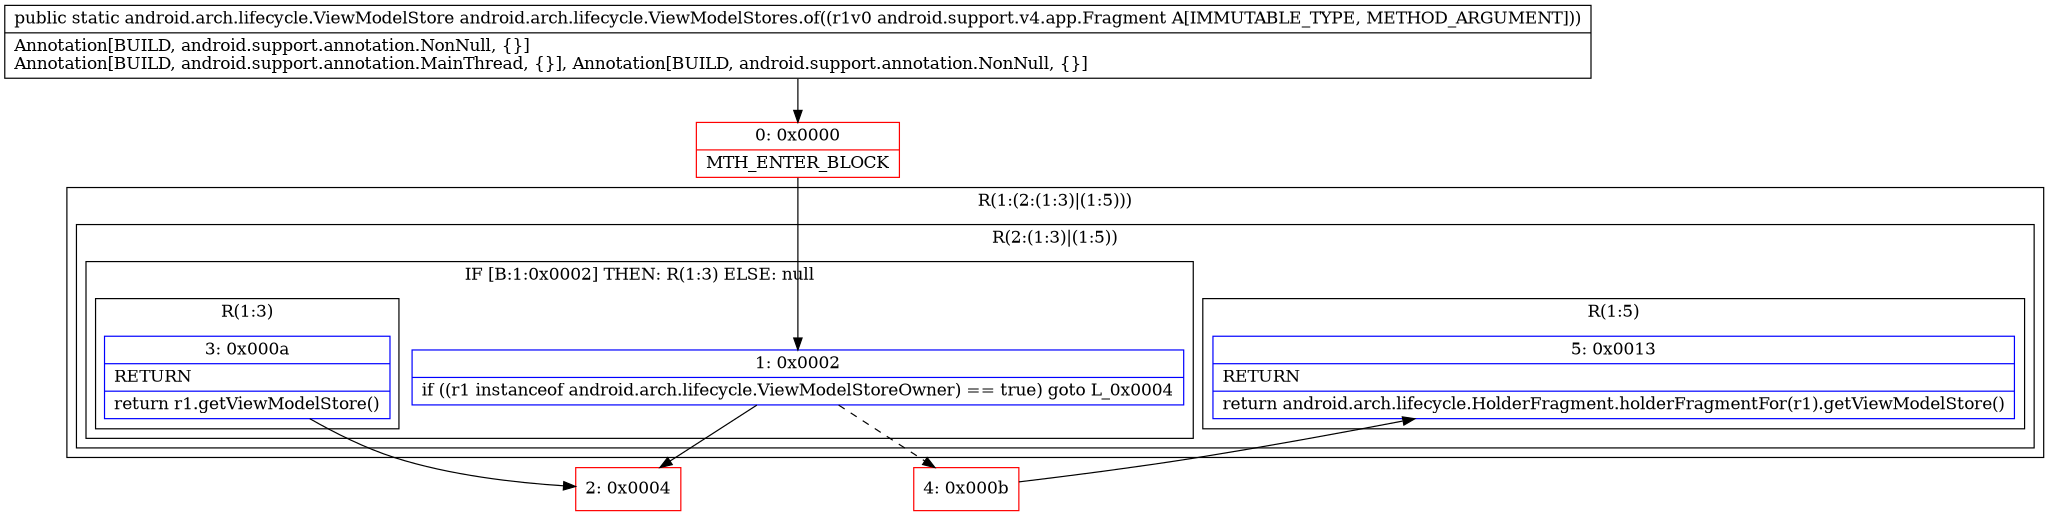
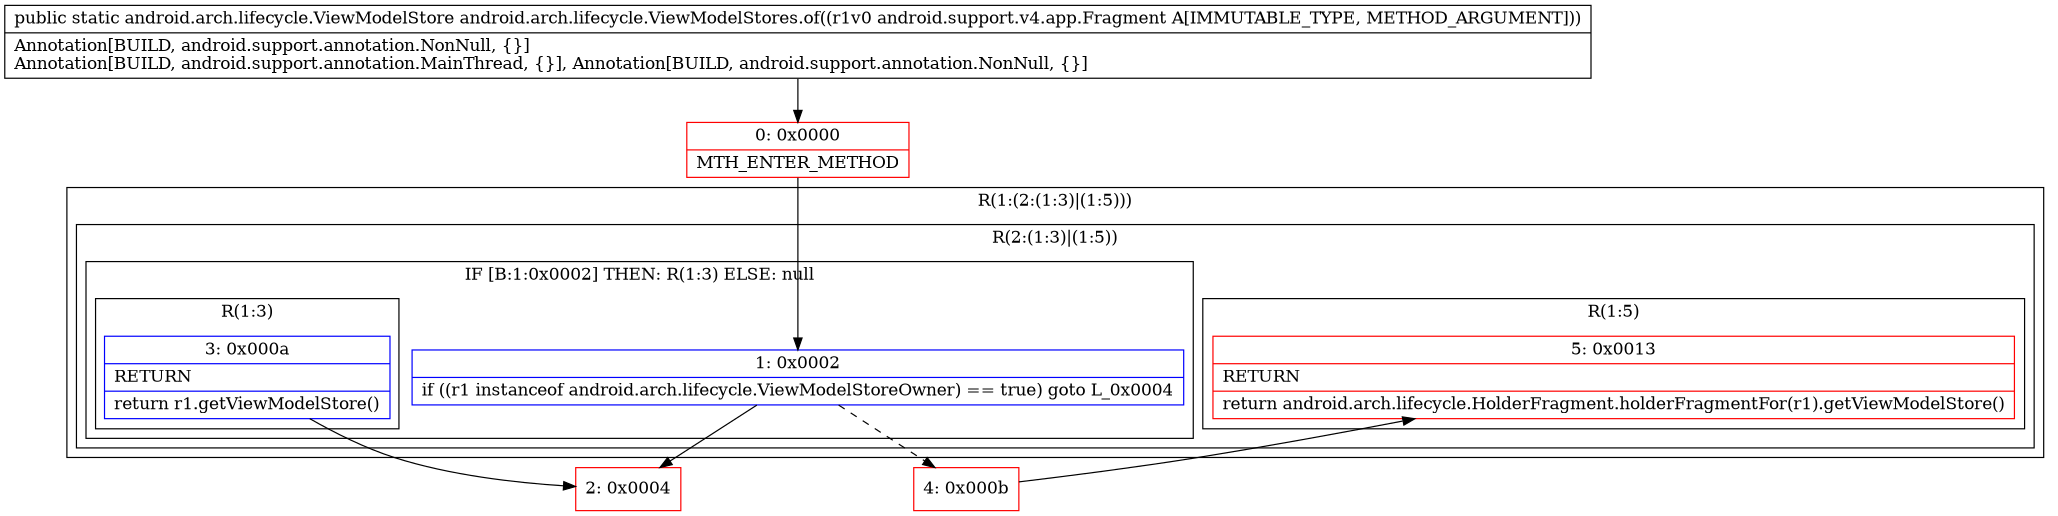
node "0: 0x0000": text "MTH_ENTER_BLOCK" -> "MTH_ENTER_METHOD"
node "5: 0x0013": color blue -> red
